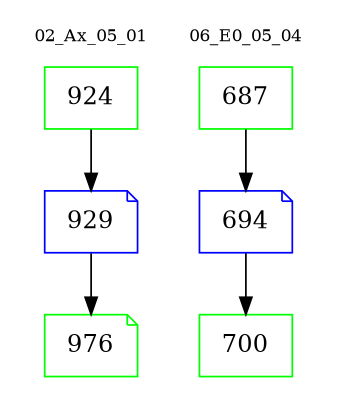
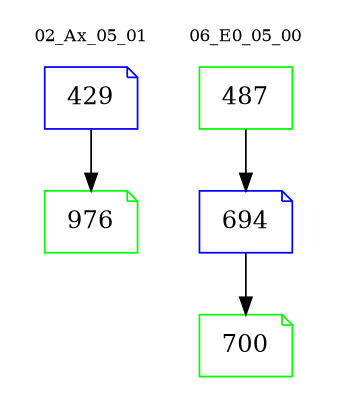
cluster "06_E0_05_04": label "06_E0_05_04" -> "06_E0_05_00"
node "924": removed
node "687": label "687" -> "487"
node "929": label "929" -> "429"
node "700": shape box -> note
